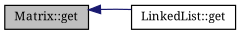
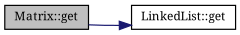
edge "LinkedList::get" -> "Matrix::get": reversed
